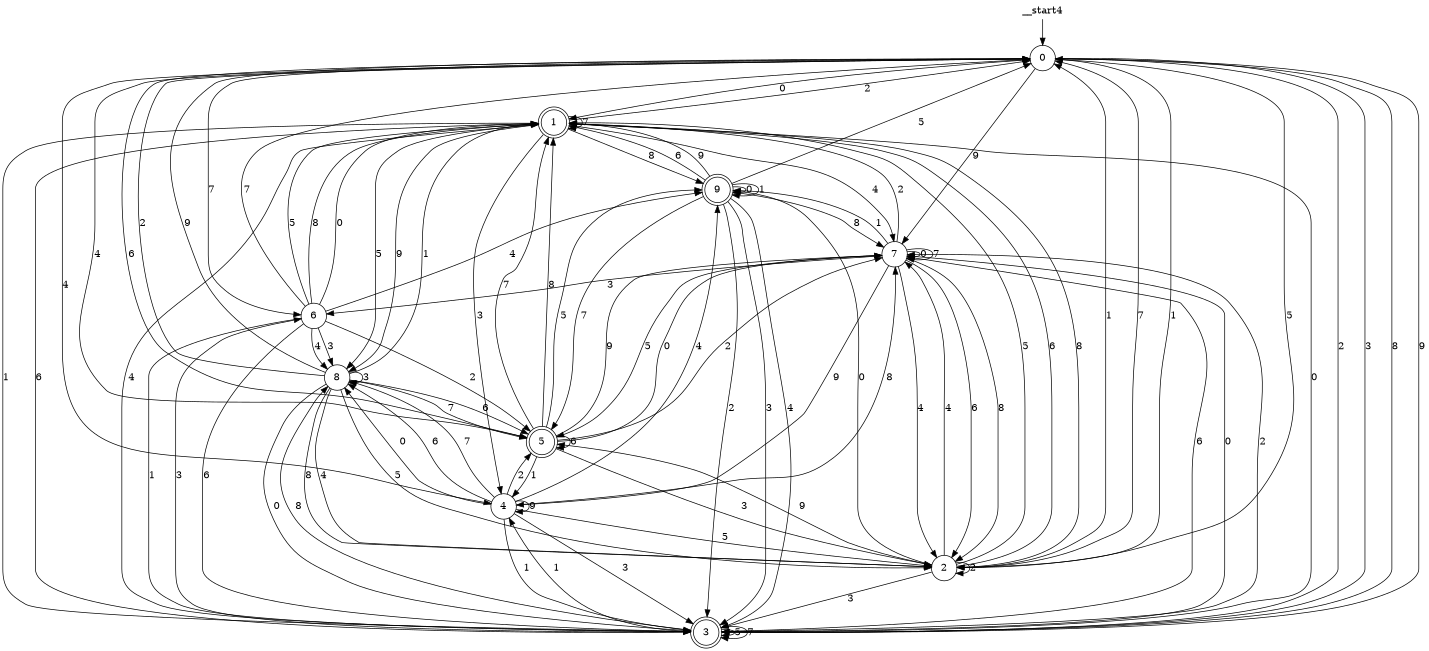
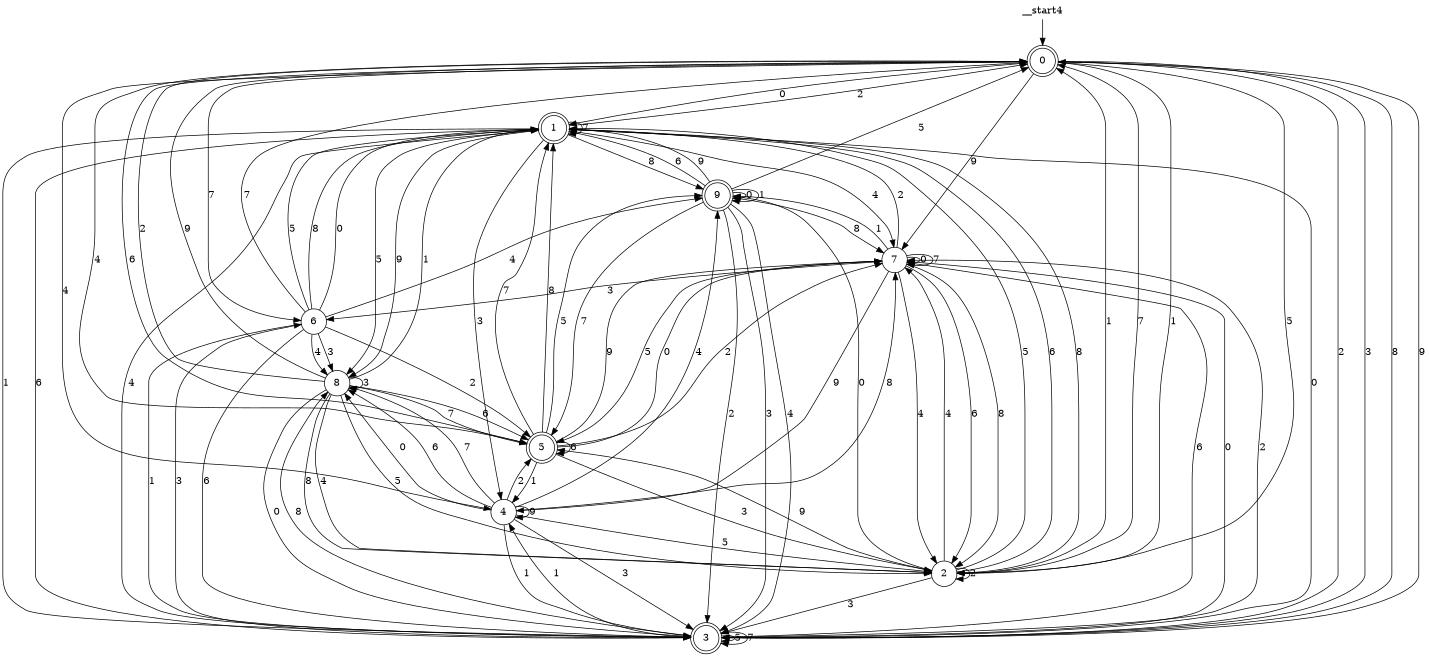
node "0": shape circle -> doublecircle
